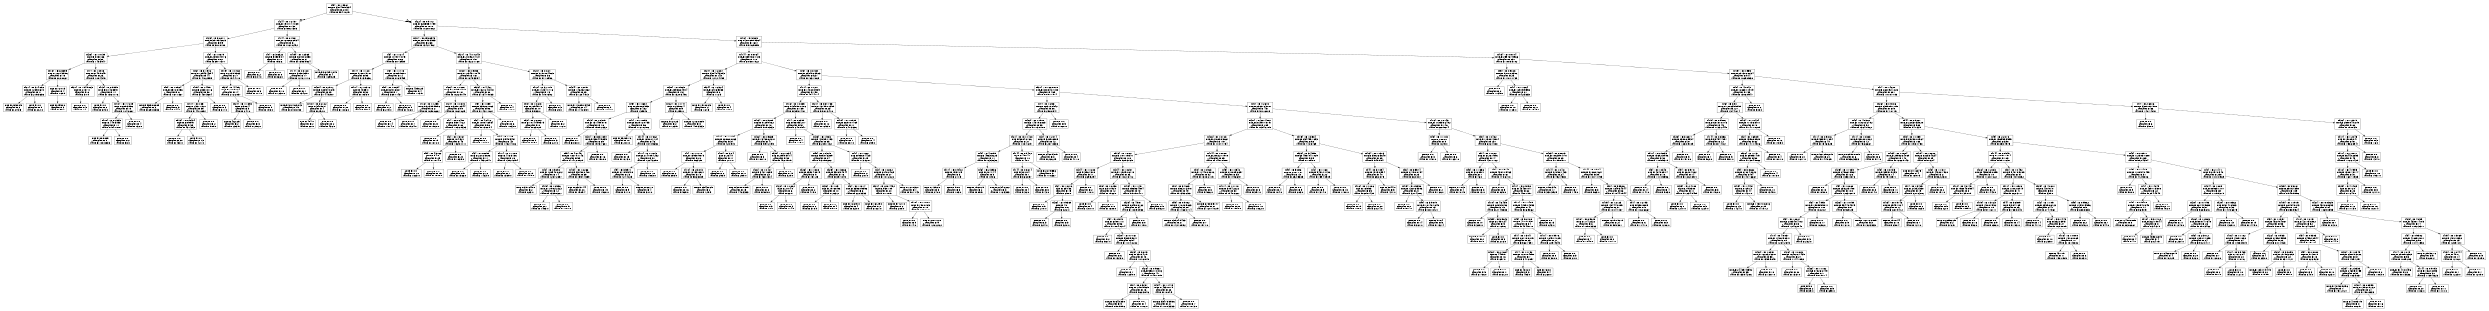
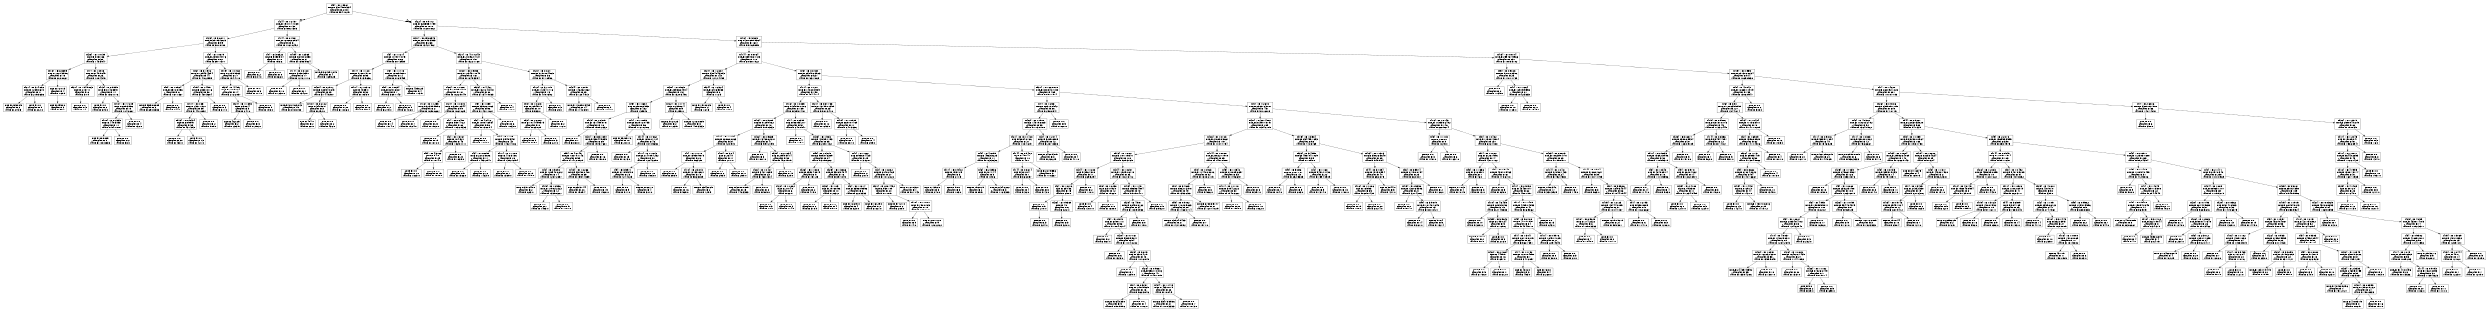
node "X[18] <= 8.2122 mse = 34098.0 samples = 4 value = 252.0": label "X[18] <= 8.2122 mse = 34098.0 samples = 4 value = 252.0" -> "X[18] <= 8.2122 mse = 34098.0 samples = 3 value = 252.0"
edge "X[8] <= 1.0613 mse = 125491.0 samples = 10 value = 533.0" -> "X[2] <= 1.2202 mse = 101475.9375 samples = 8 value = 638.25": removed
edge "X[26] <= 0.9369 mse = 4.0 samples = 6 value = 322.0" -> "mse = 0.0 samples = 3 value = 324.0": now "mse = 0.0 samples = 9 value = 270.0" -> "mse = 0.0 samples = 3 value = 324.0"
